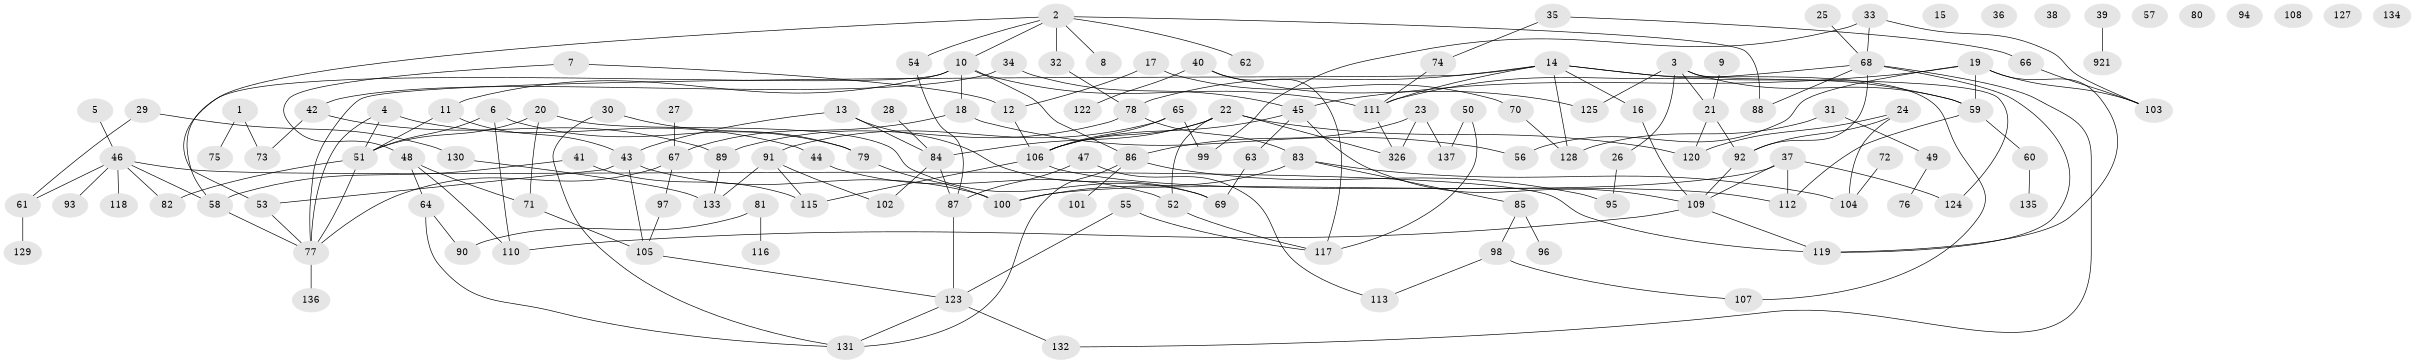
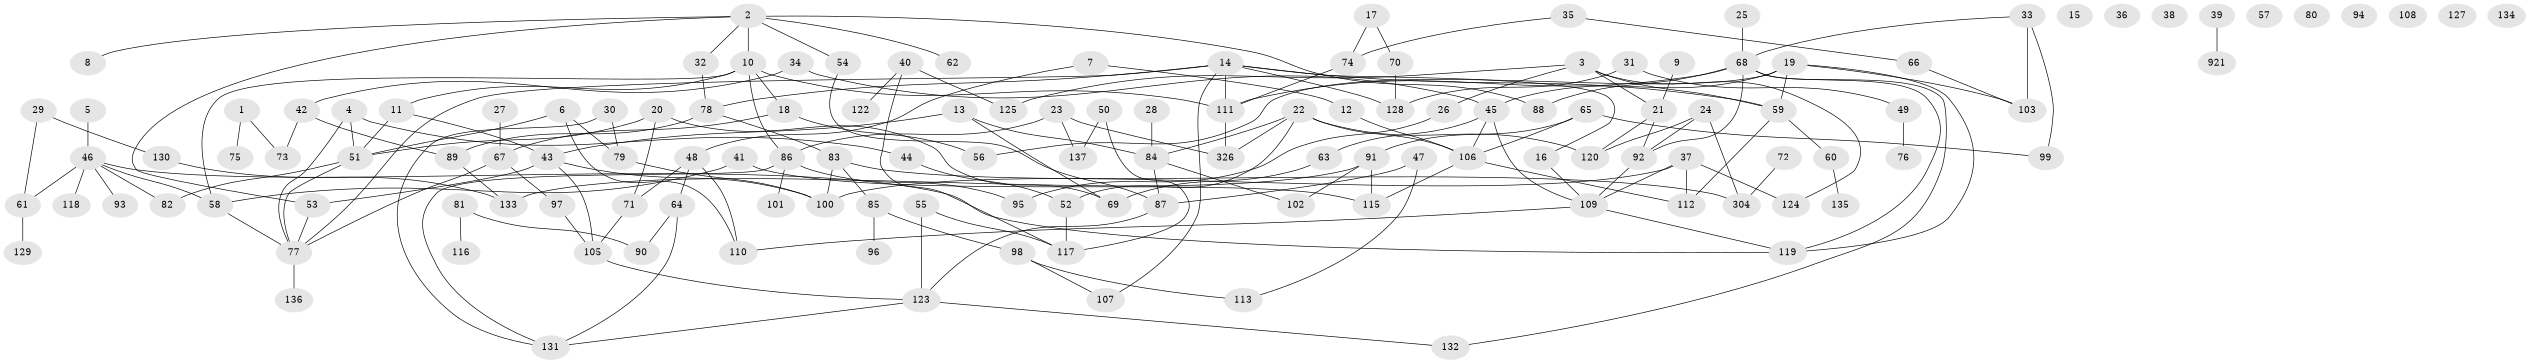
edge "17" -- "12": now "17" -- "74"
node "104": label "104" -> "304"
